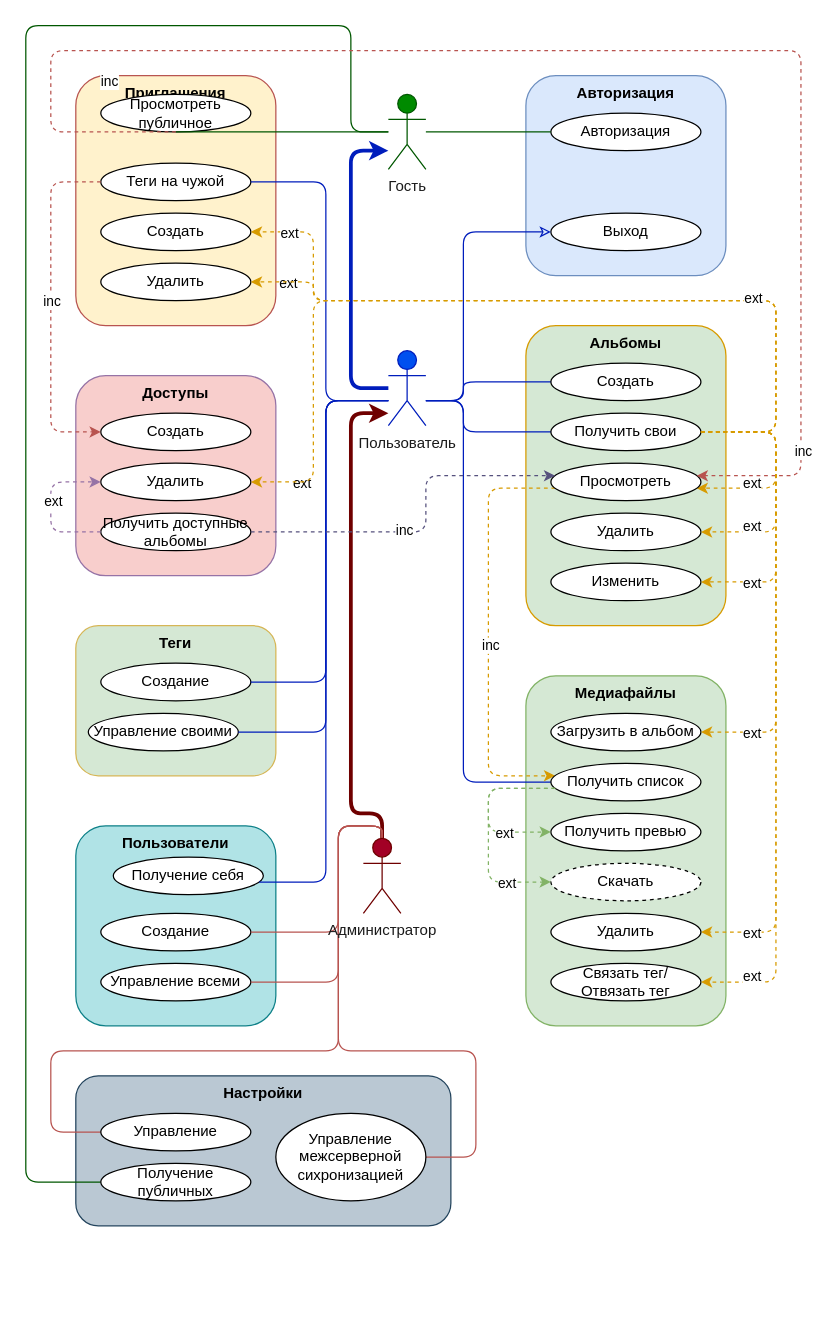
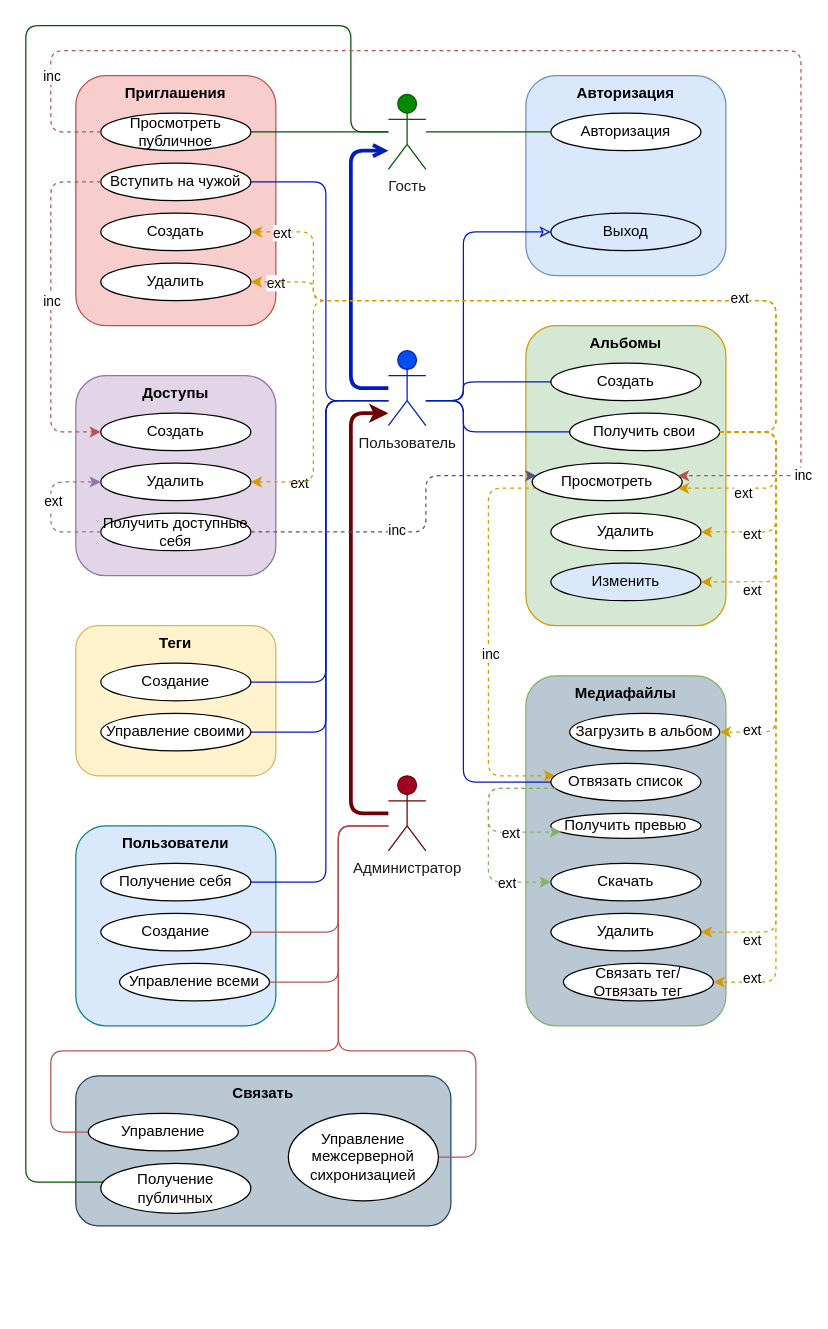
node "Приглашения": fillcolor #fff2cc -> #f8cecc
node "Просмотреть публичное": moved (176, 113) -> (176, 132)
edge "Пользователь" -> "Гость": arrowhead classic -> open
node "Теги на чужой": label "Теги на чужой" -> "Вступить на чужой"
node "Выход": fillcolor #ffffff -> #dae8fc
node "Доступы": fillcolor #f8cecc -> #e1d5e7
node "Получить свои": moved (626, 432) -> (644, 432)
node "Просмотреть": moved (626, 482) -> (607, 482)
node "Получить доступные альбомы": label "Получить доступные альбомы" -> "Получить доступные себя"
node "Изменить": fillcolor #ffffff -> #dae8fc
node "Теги": fillcolor #d5e8d4 -> #fff2cc
node "Медиафайлы": fillcolor #d5e8d4 -> #bac8d3
node "Управление своими": moved (163, 732) -> (176, 732)
node "Загрузить в альбом": moved (626, 732) -> (644, 732)
node "Получить список": label "Получить список" -> "Отвязать список"
node "Получить превью": size 150x38 -> 150x25
node "Пользователи": fillcolor #b0e3e6 -> #dae8fc
node "Получение себя": moved (188, 876) -> (176, 882)
node "Администратор": moved (382, 876) -> (407, 813)
node "Скачать": style dashed -> solid
node "Управление всеми": moved (176, 982) -> (194, 982)
node "Связать тег/ Отвязать тег": moved (626, 982) -> (638, 982)
node "Настройки": label "Настройки" -> "Связать"
node "Управление": moved (176, 1132) -> (163, 1132)
node "Управление межсерверной сихронизацией": moved (351, 1157) -> (363, 1157)
node "Получение публичных": size 150x38 -> 150x50
